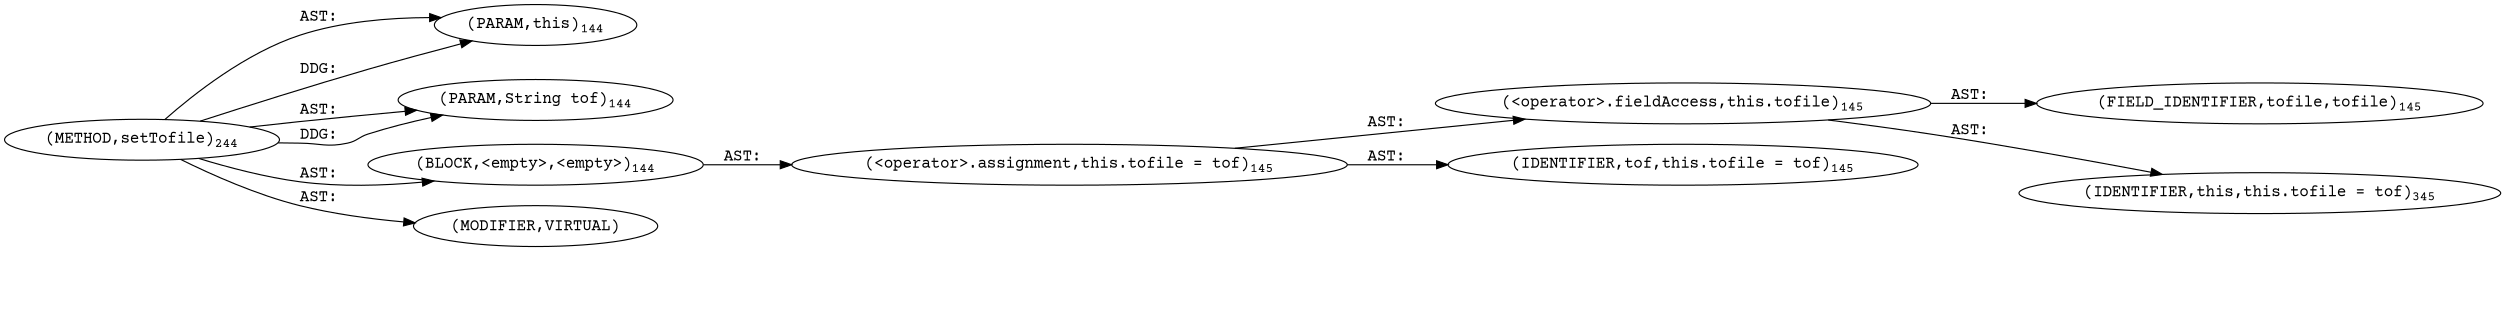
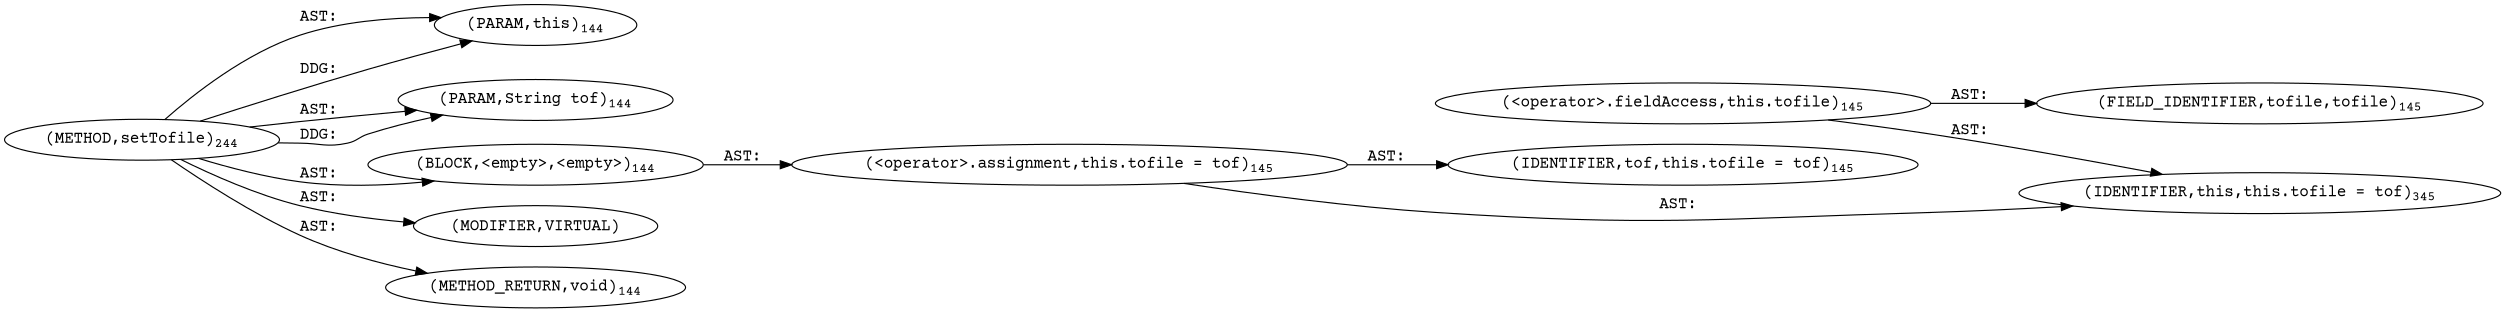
edge "(<operator>.assignment,this.tofile = tof)" -> "(<operator>.fieldAccess,this.tofile)": now "(<operator>.assignment,this.tofile = tof)" -> "(IDENTIFIER,this,this.tofile = tof)"
node "(METHOD_RETURN,void)": added
